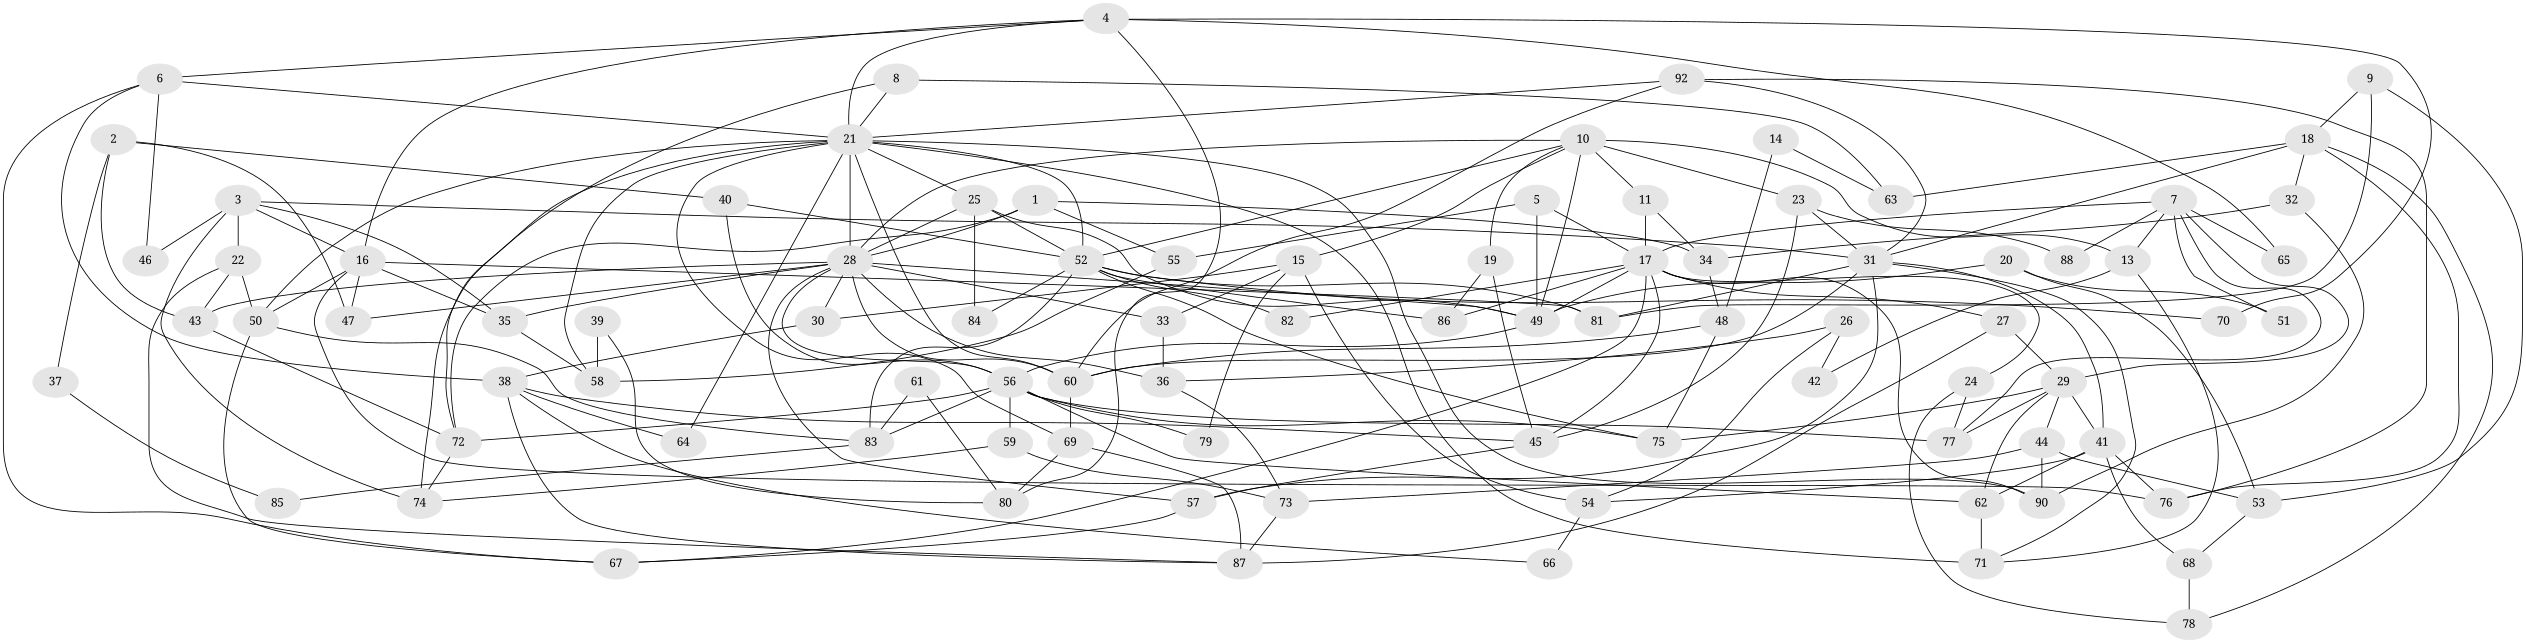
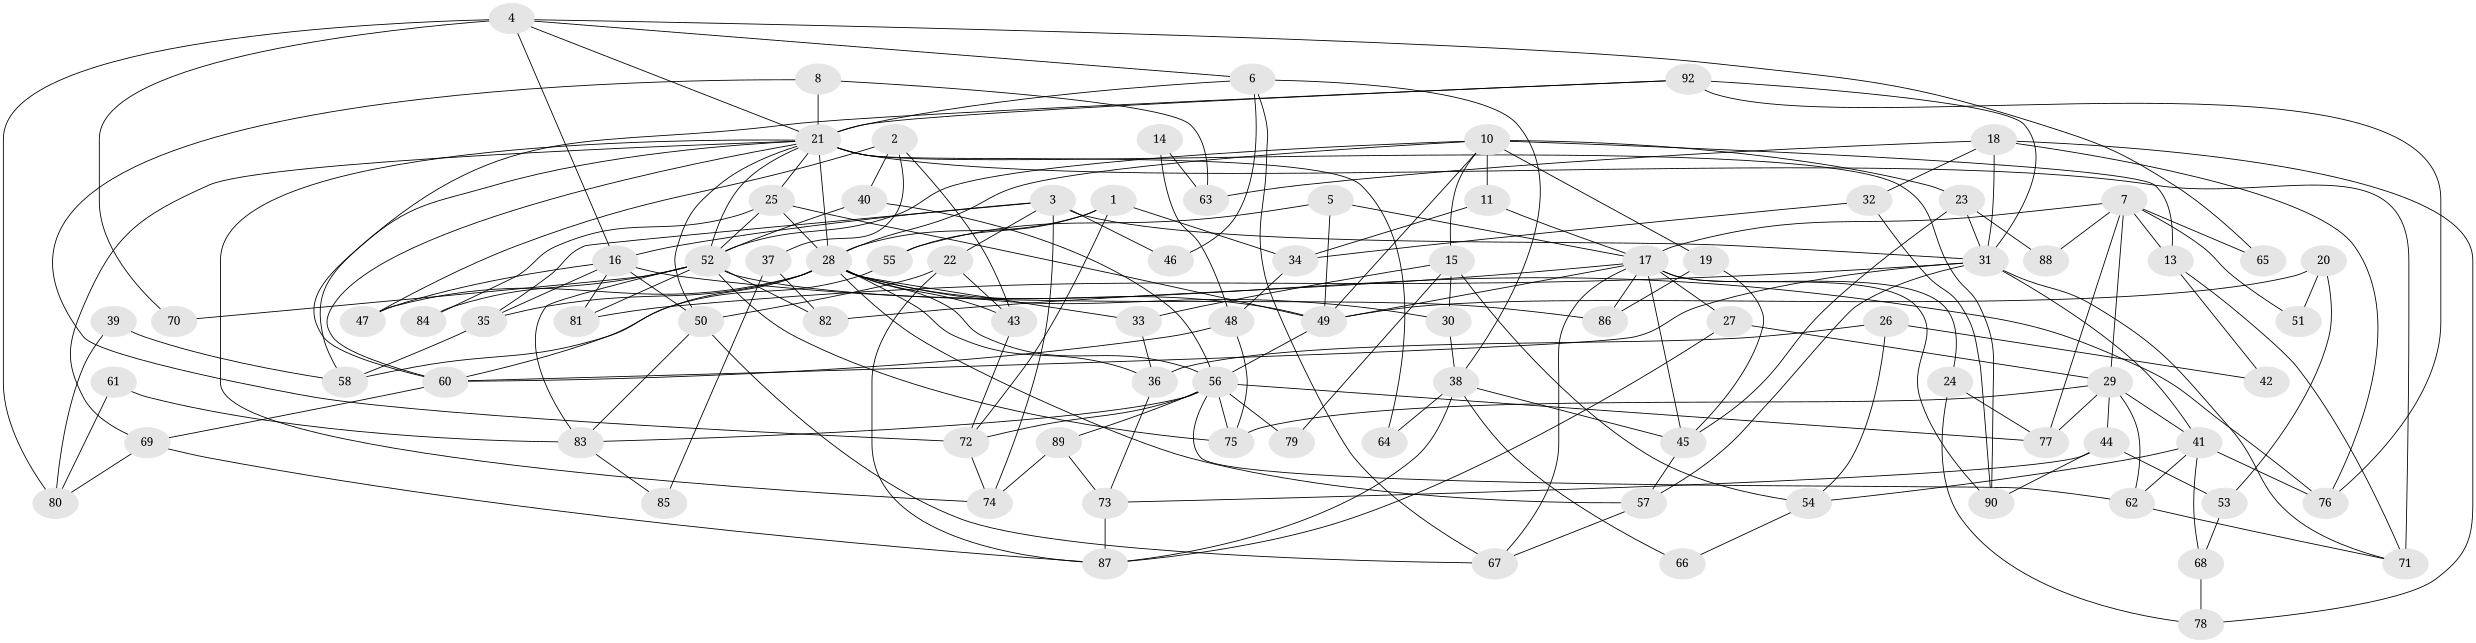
node "9": removed
edge "37" -- "82": added
node "59": label "59" -> "89"
